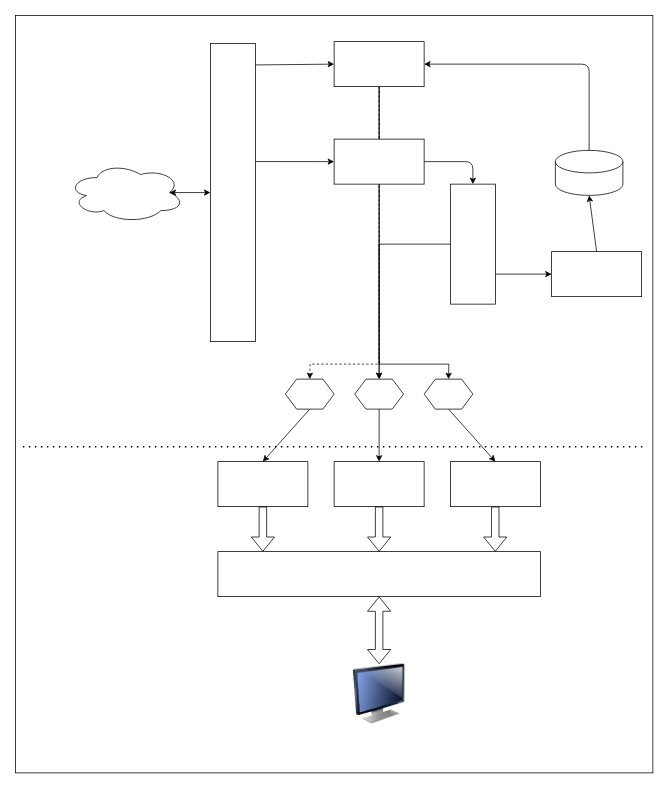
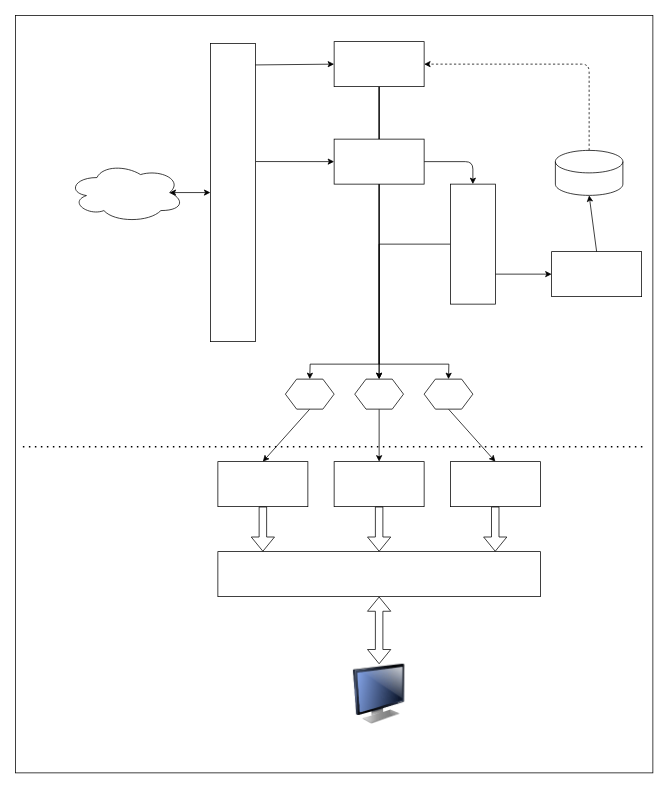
edge "poc.db" -> "GetService": style solid -> dashed
edge "GetService" -> "Logs": style dashed -> solid
